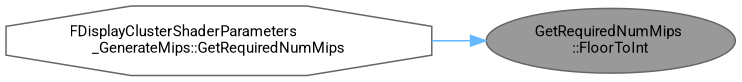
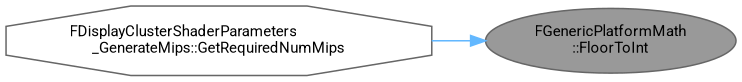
node "GetRequiredNumMips ::FloorToInt": label "GetRequiredNumMips ::FloorToInt" -> "FGenericPlatformMath ::FloorToInt"
